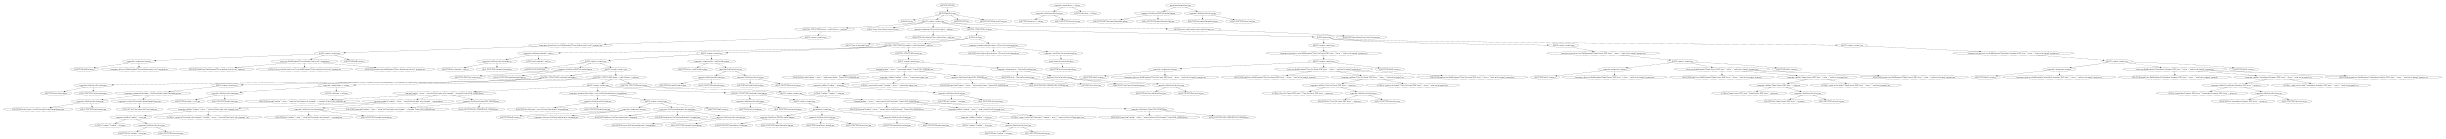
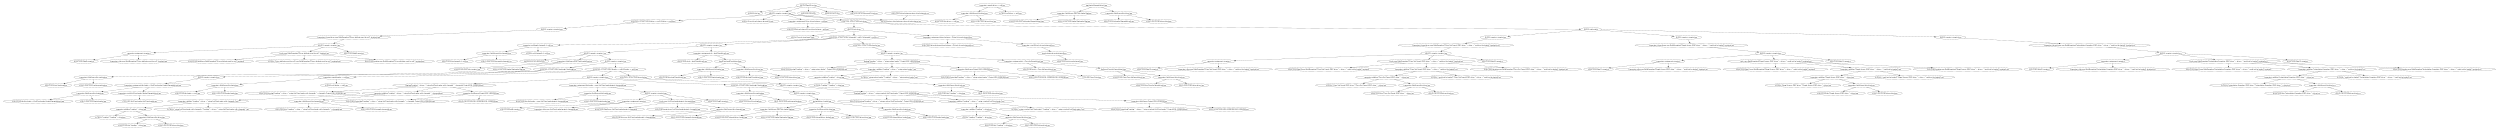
edge "(MODIFIER,PRIVATE)" -> "(METHOD,getDriver)": reversed
edge "(RETURN,return driverInstance;,return driverInstance;)" -> "(IDENTIFIER,driverInstance,return driverInstance;)": reversed
